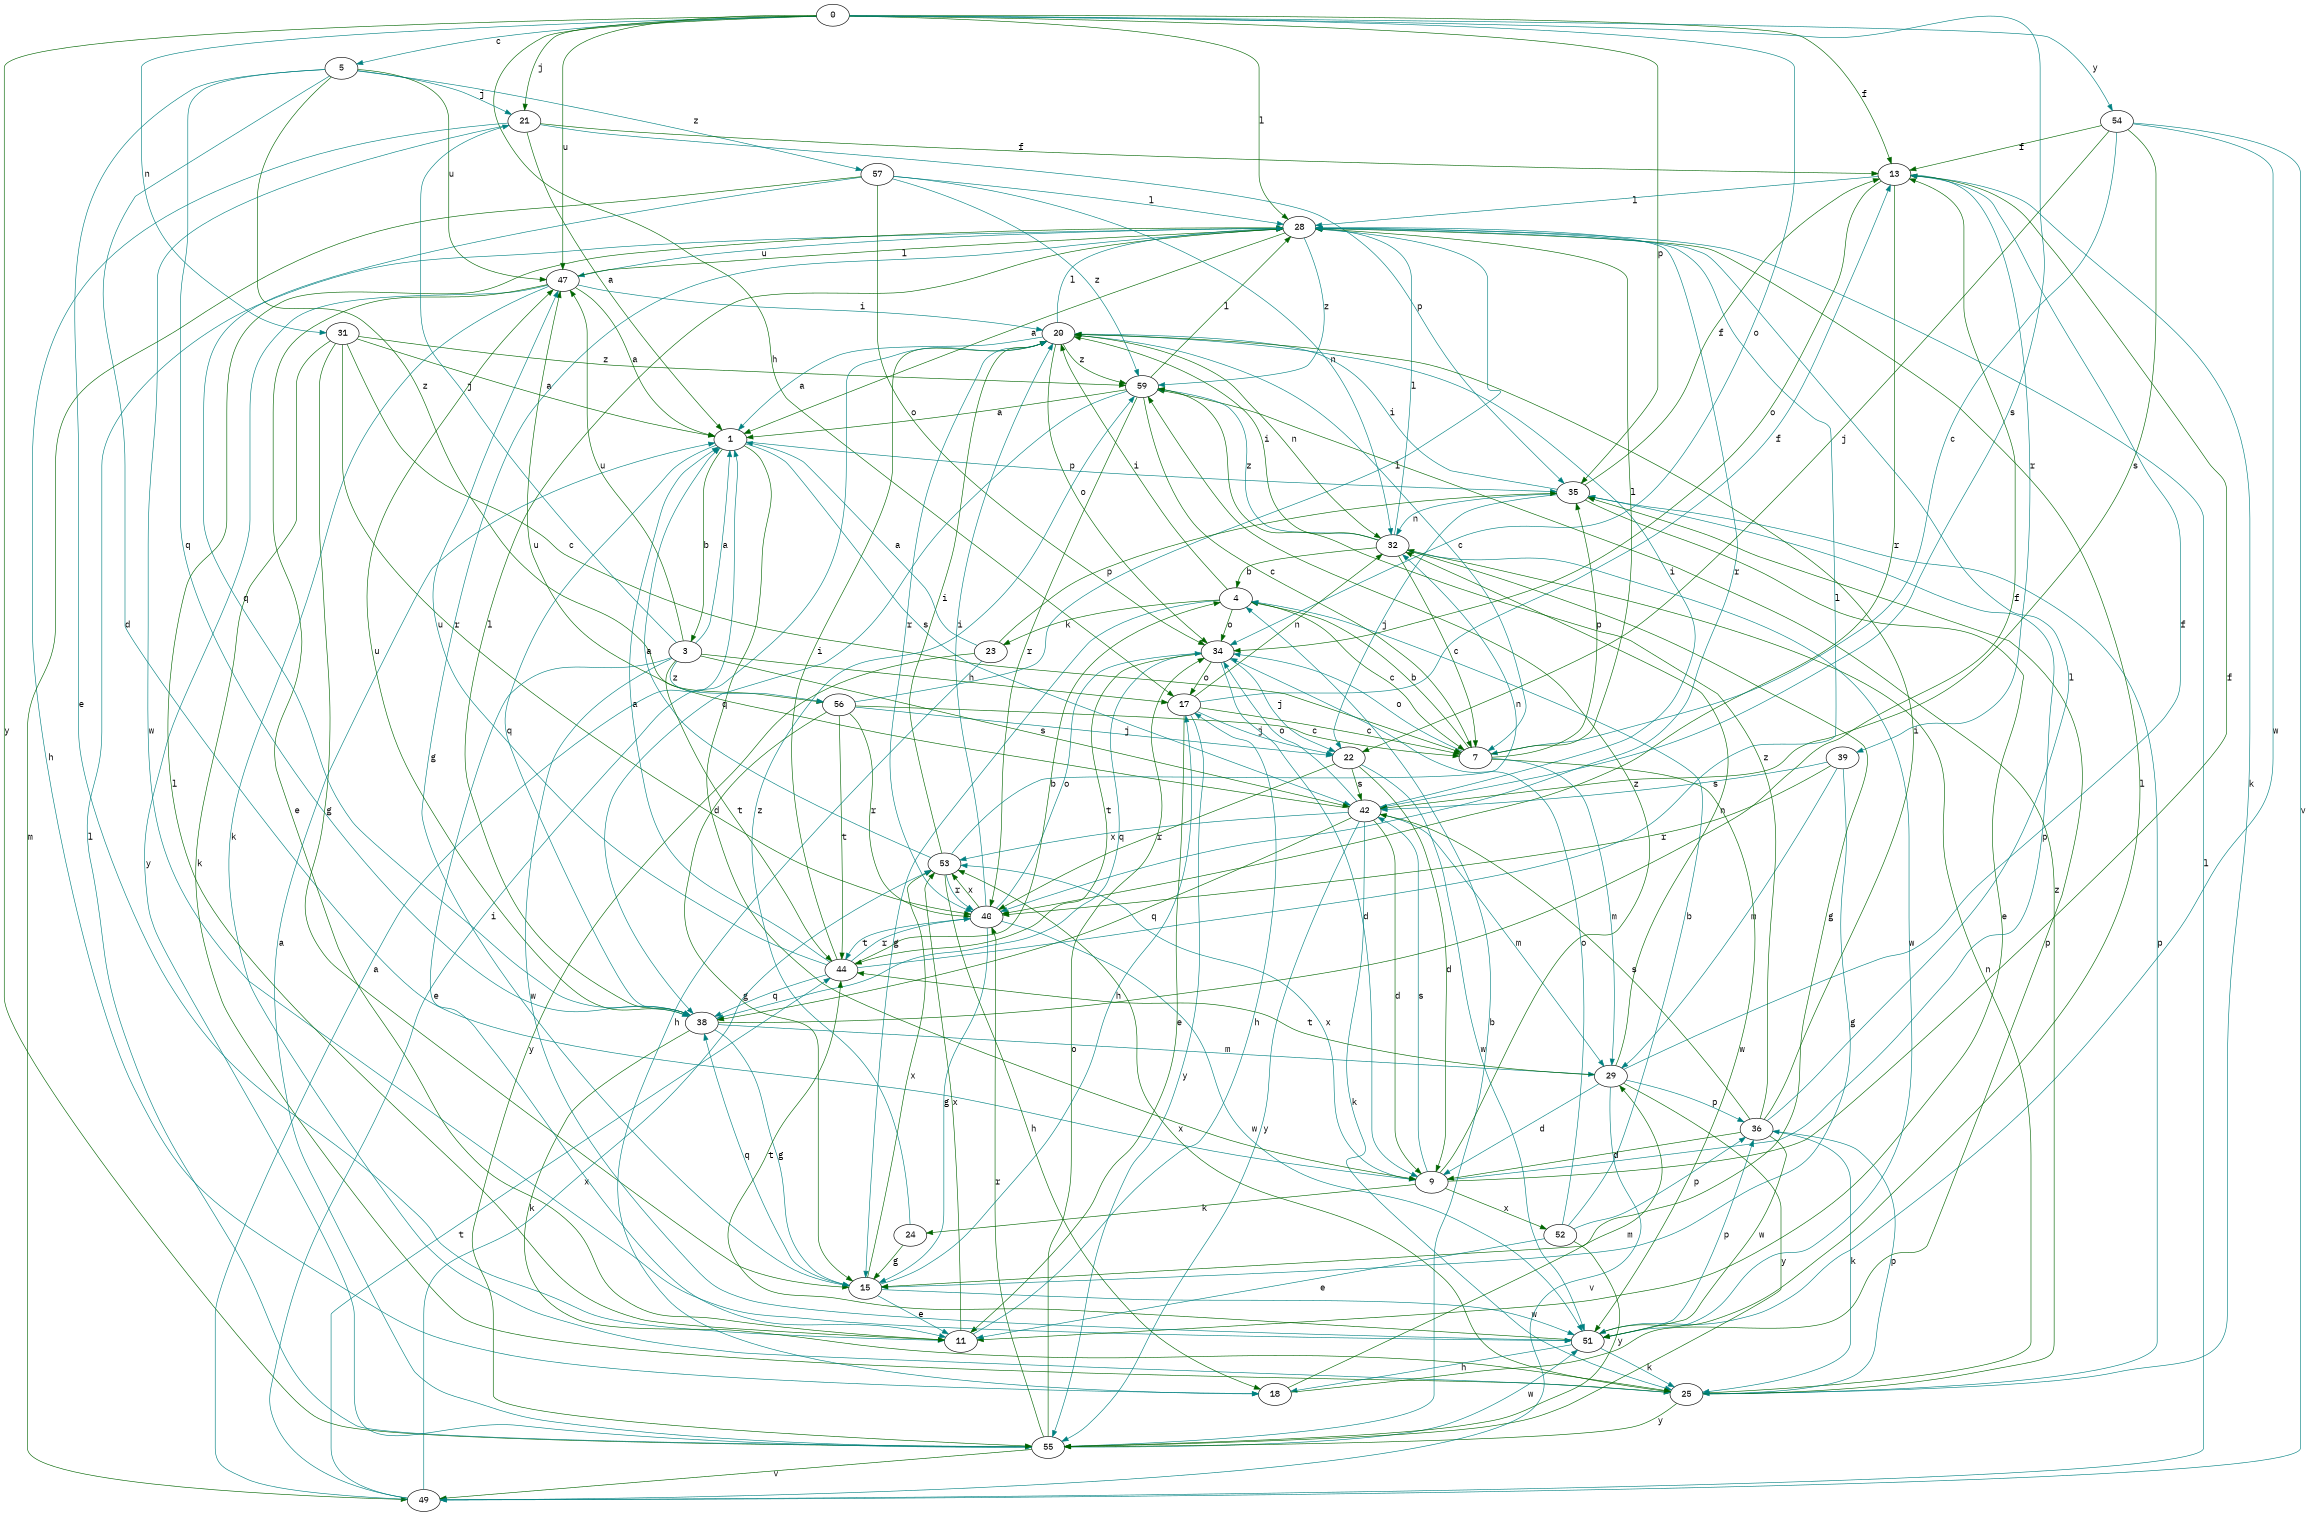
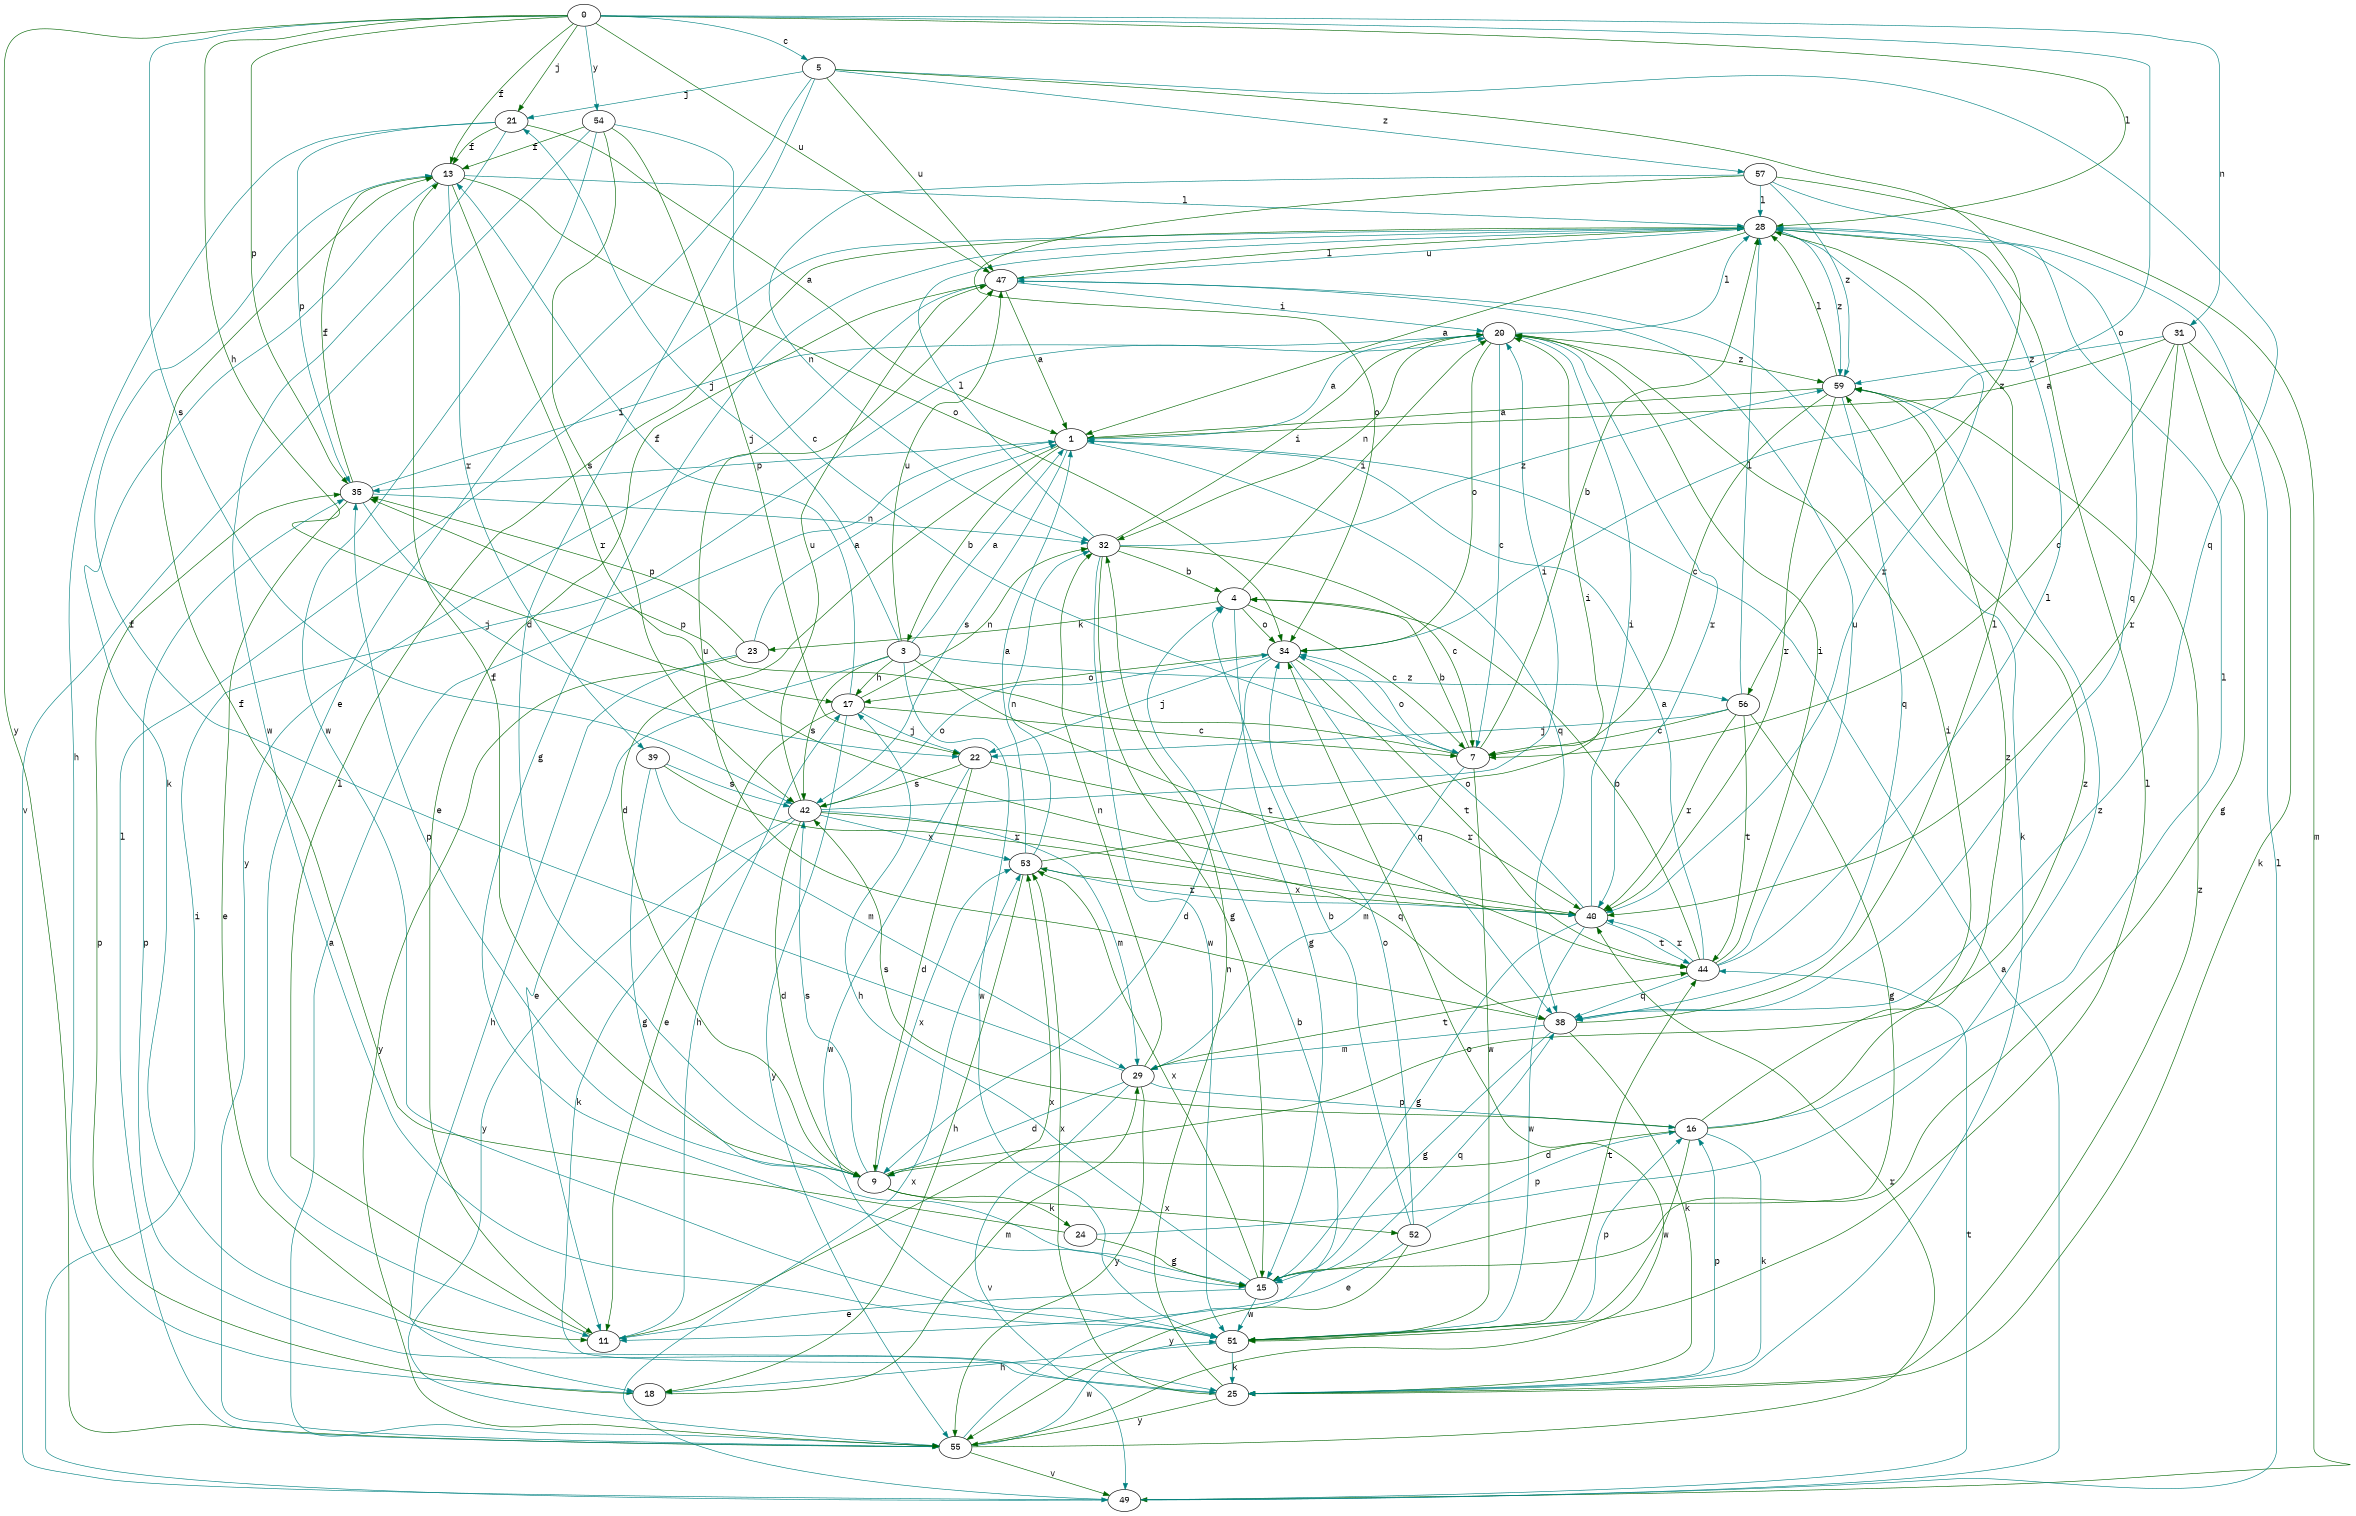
edge "31" -> "59": color darkgreen -> teal
edge "7" -> "28": label "l" -> "b"
edge "38" -> "13": now "24" -> "13"
node "36": label "36" -> "16"
